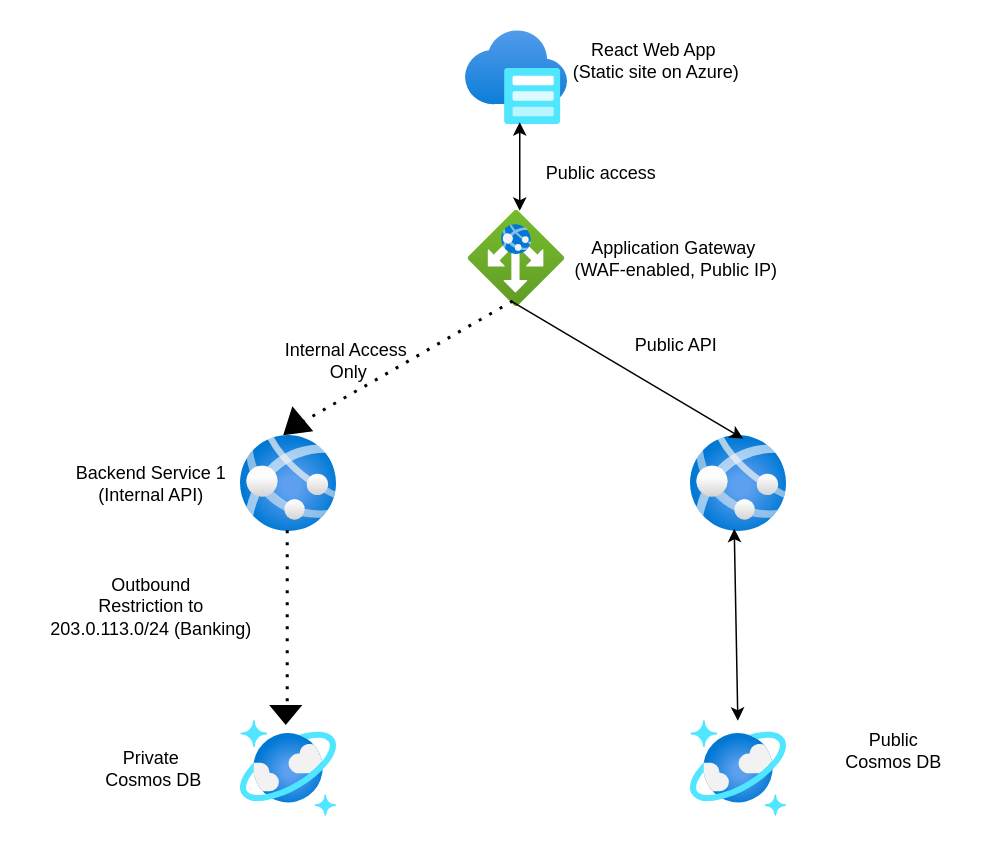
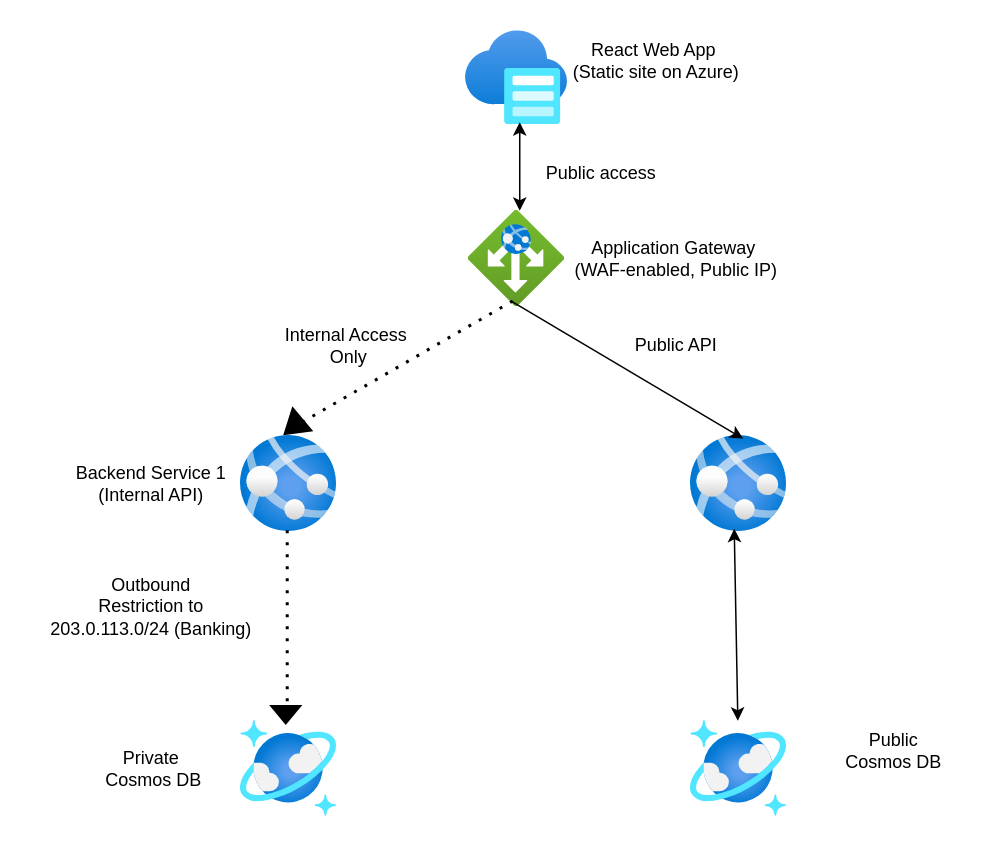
node "Internal Access Only": moved (346, 361) -> (346, 346)
